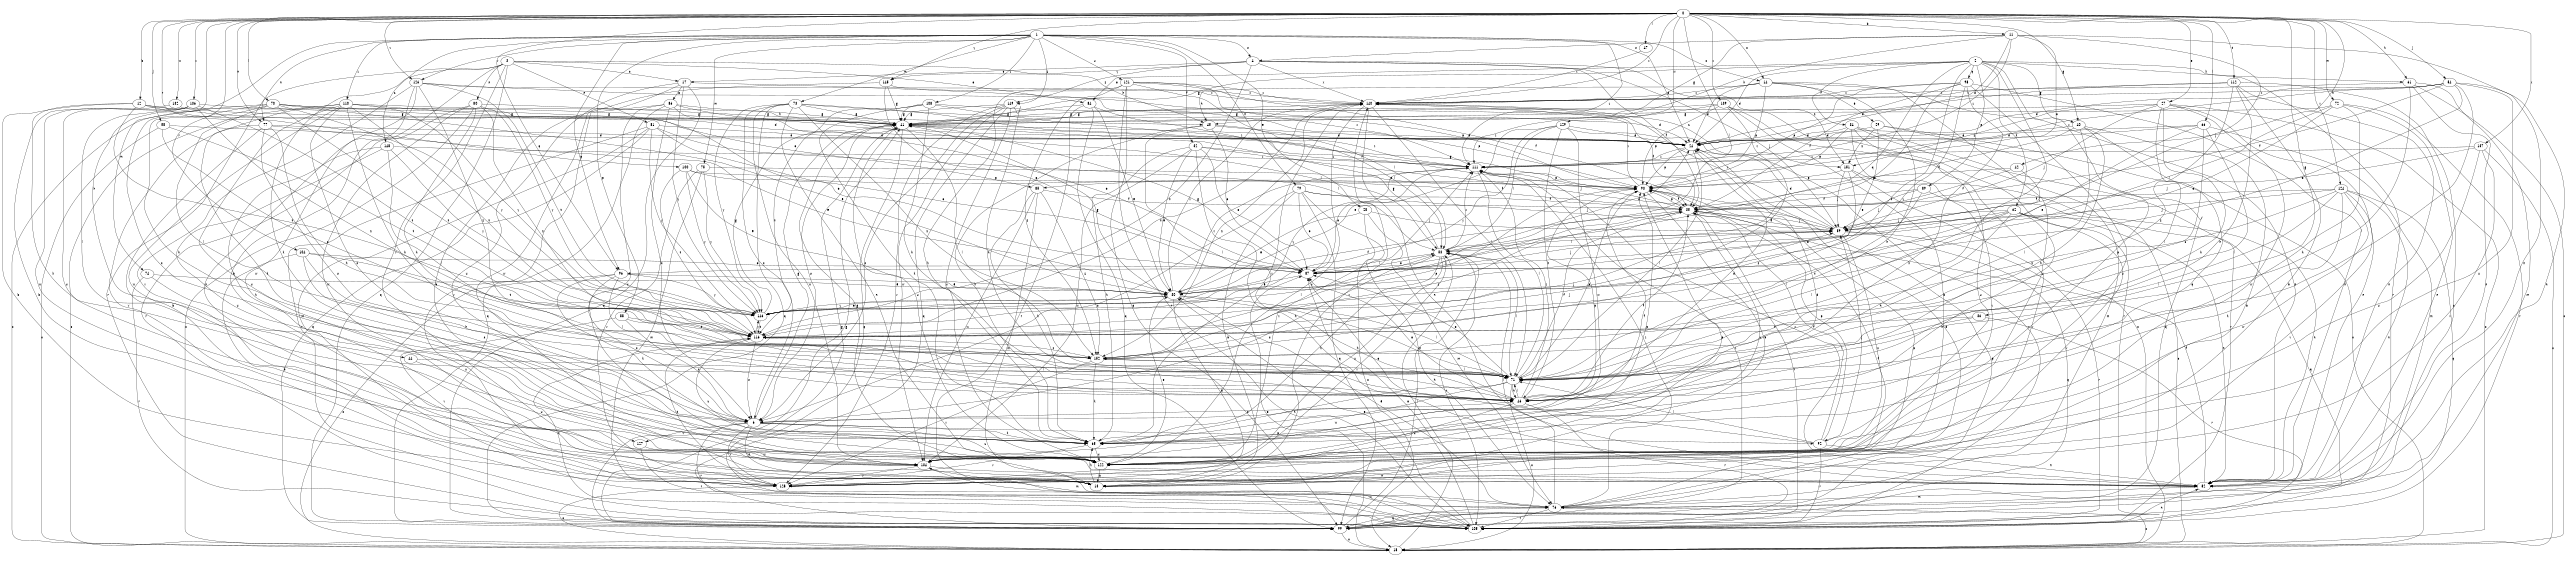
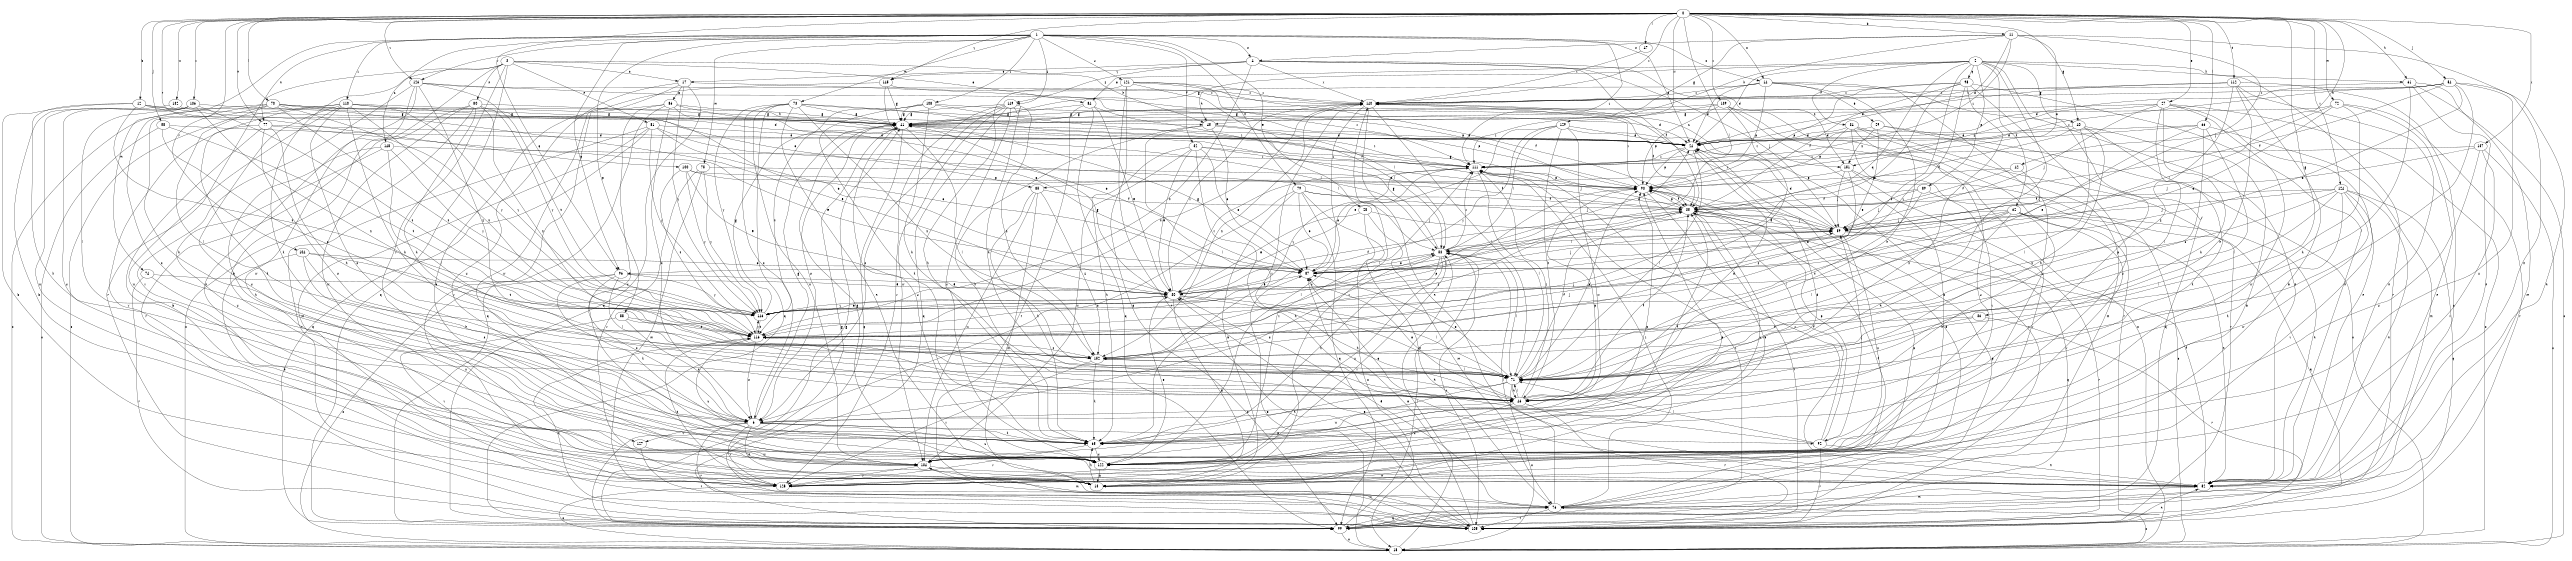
edge "121" -> "152": now "149" -> "152"
edge "40" -> "65": label "q" -> "k"
node "44": removed
edge "65" -> "93": now "65" -> "35"
